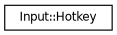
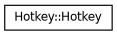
node "Input::Hotkey": label "Input::Hotkey" -> "Hotkey::Hotkey"
